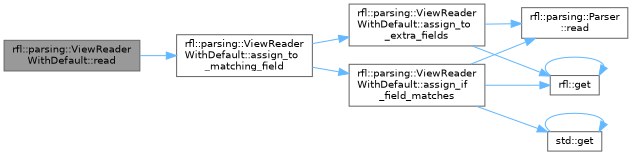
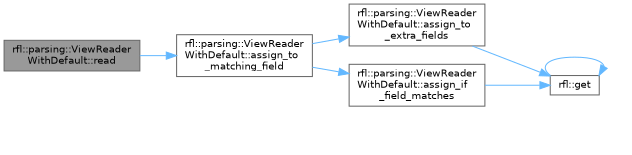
node "rfl::parsing::Parser ::read": removed
node "std::get": removed
